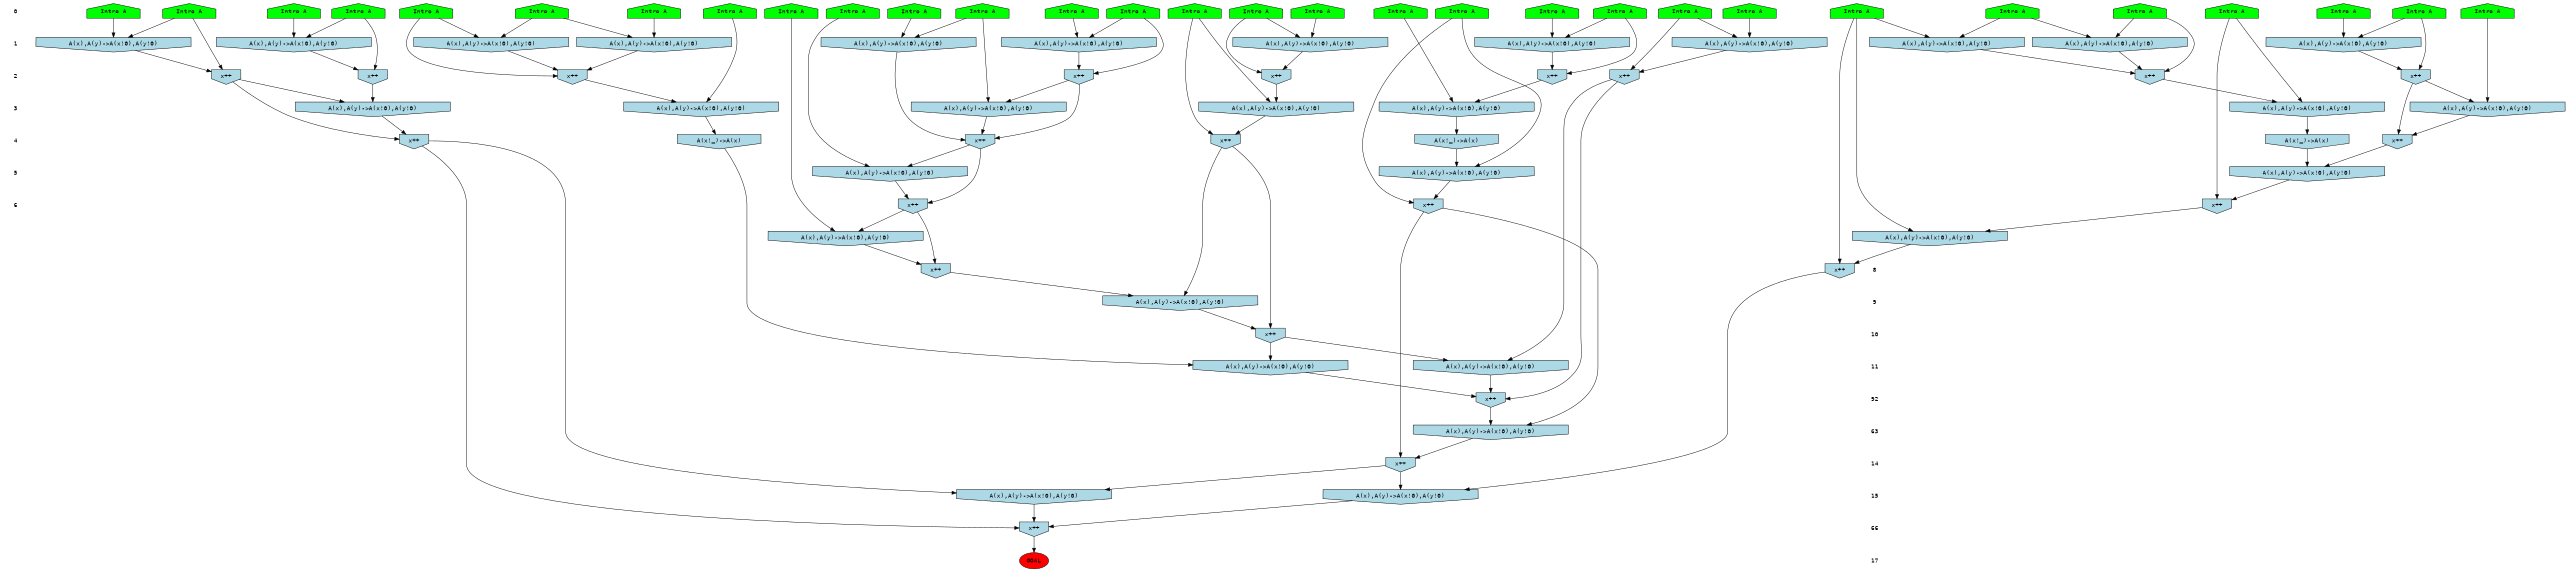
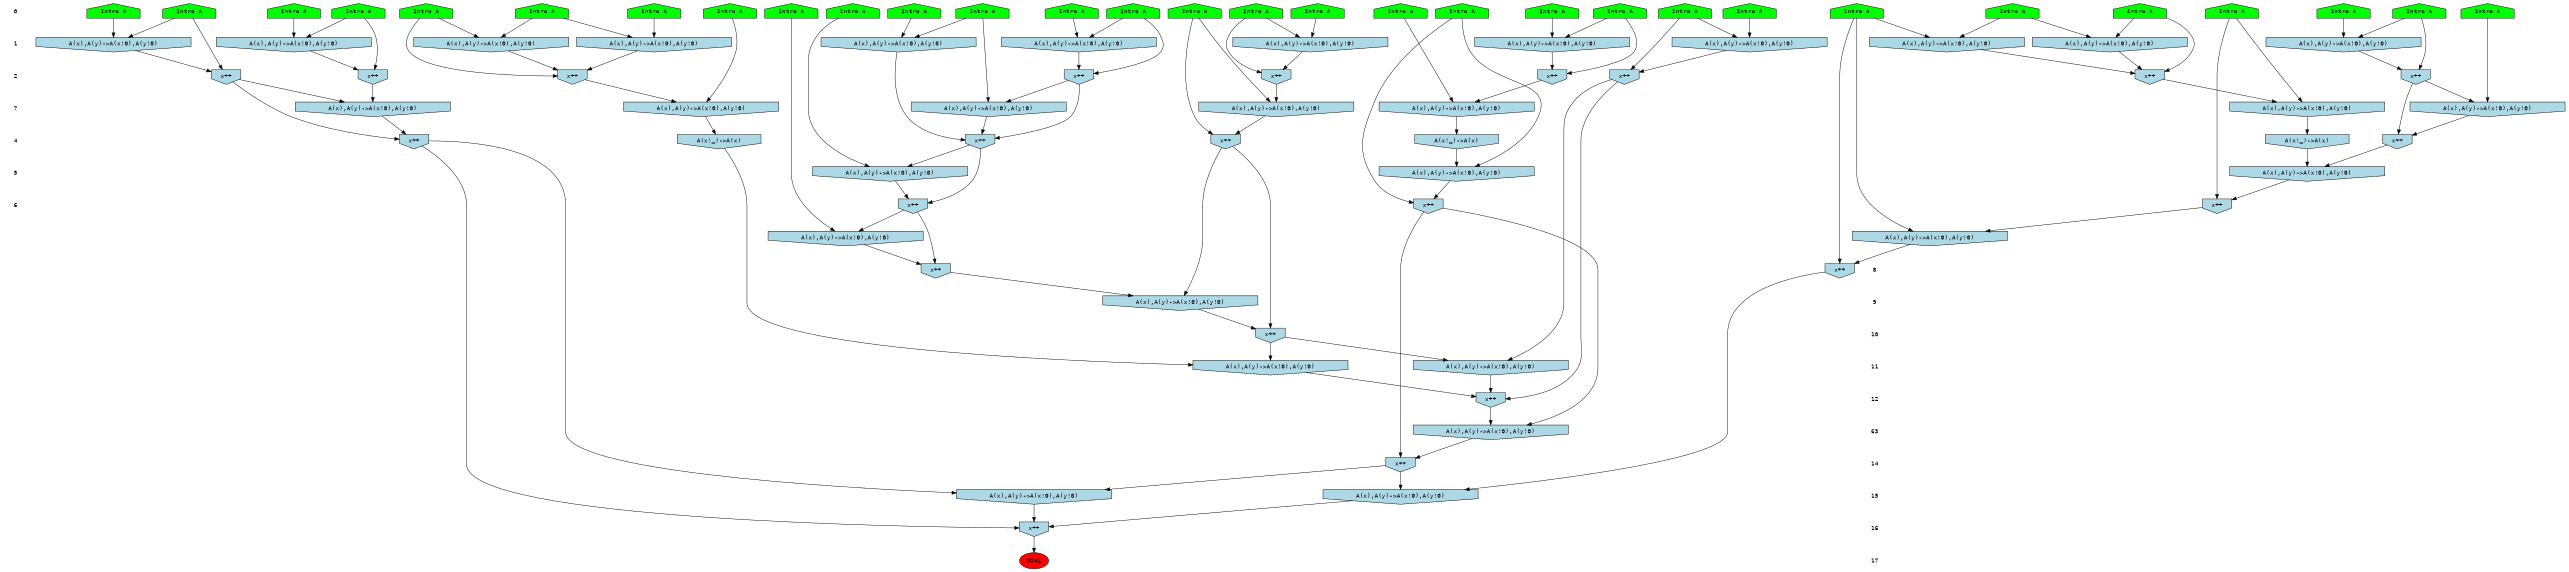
node "3": label "3" -> "7"
node "92": label "92" -> "12"
node "66": label "66" -> "16"
